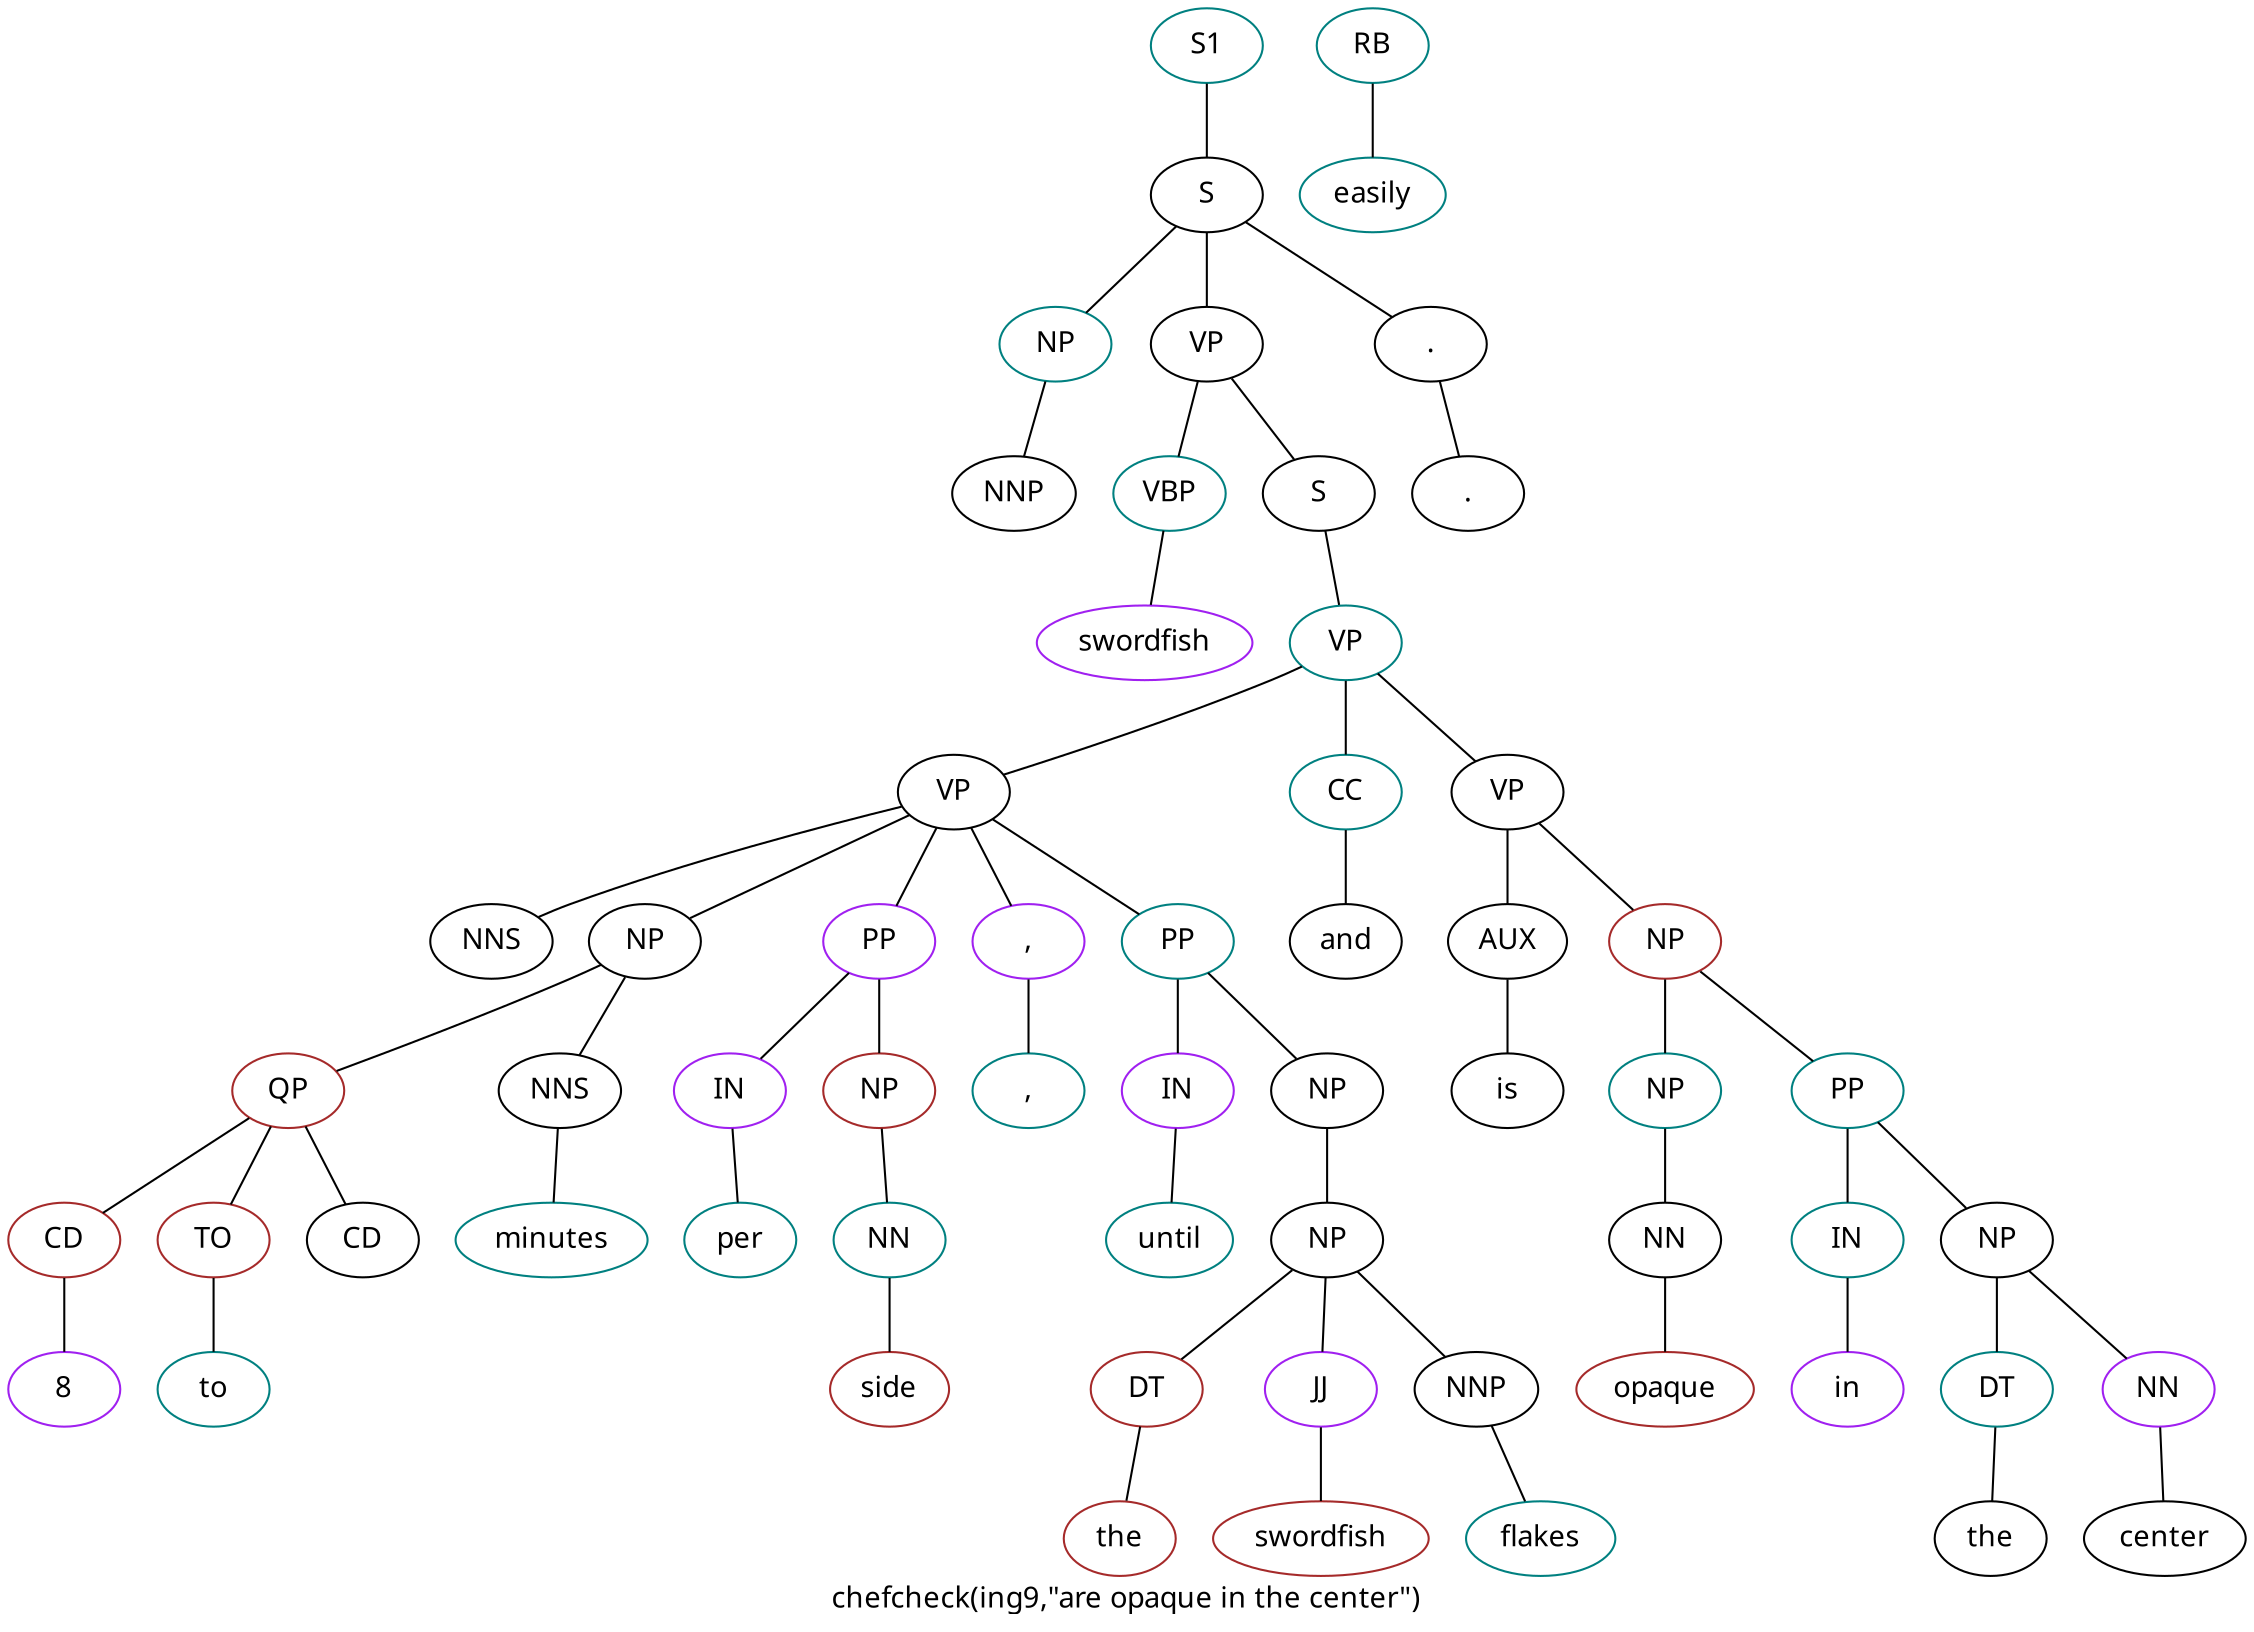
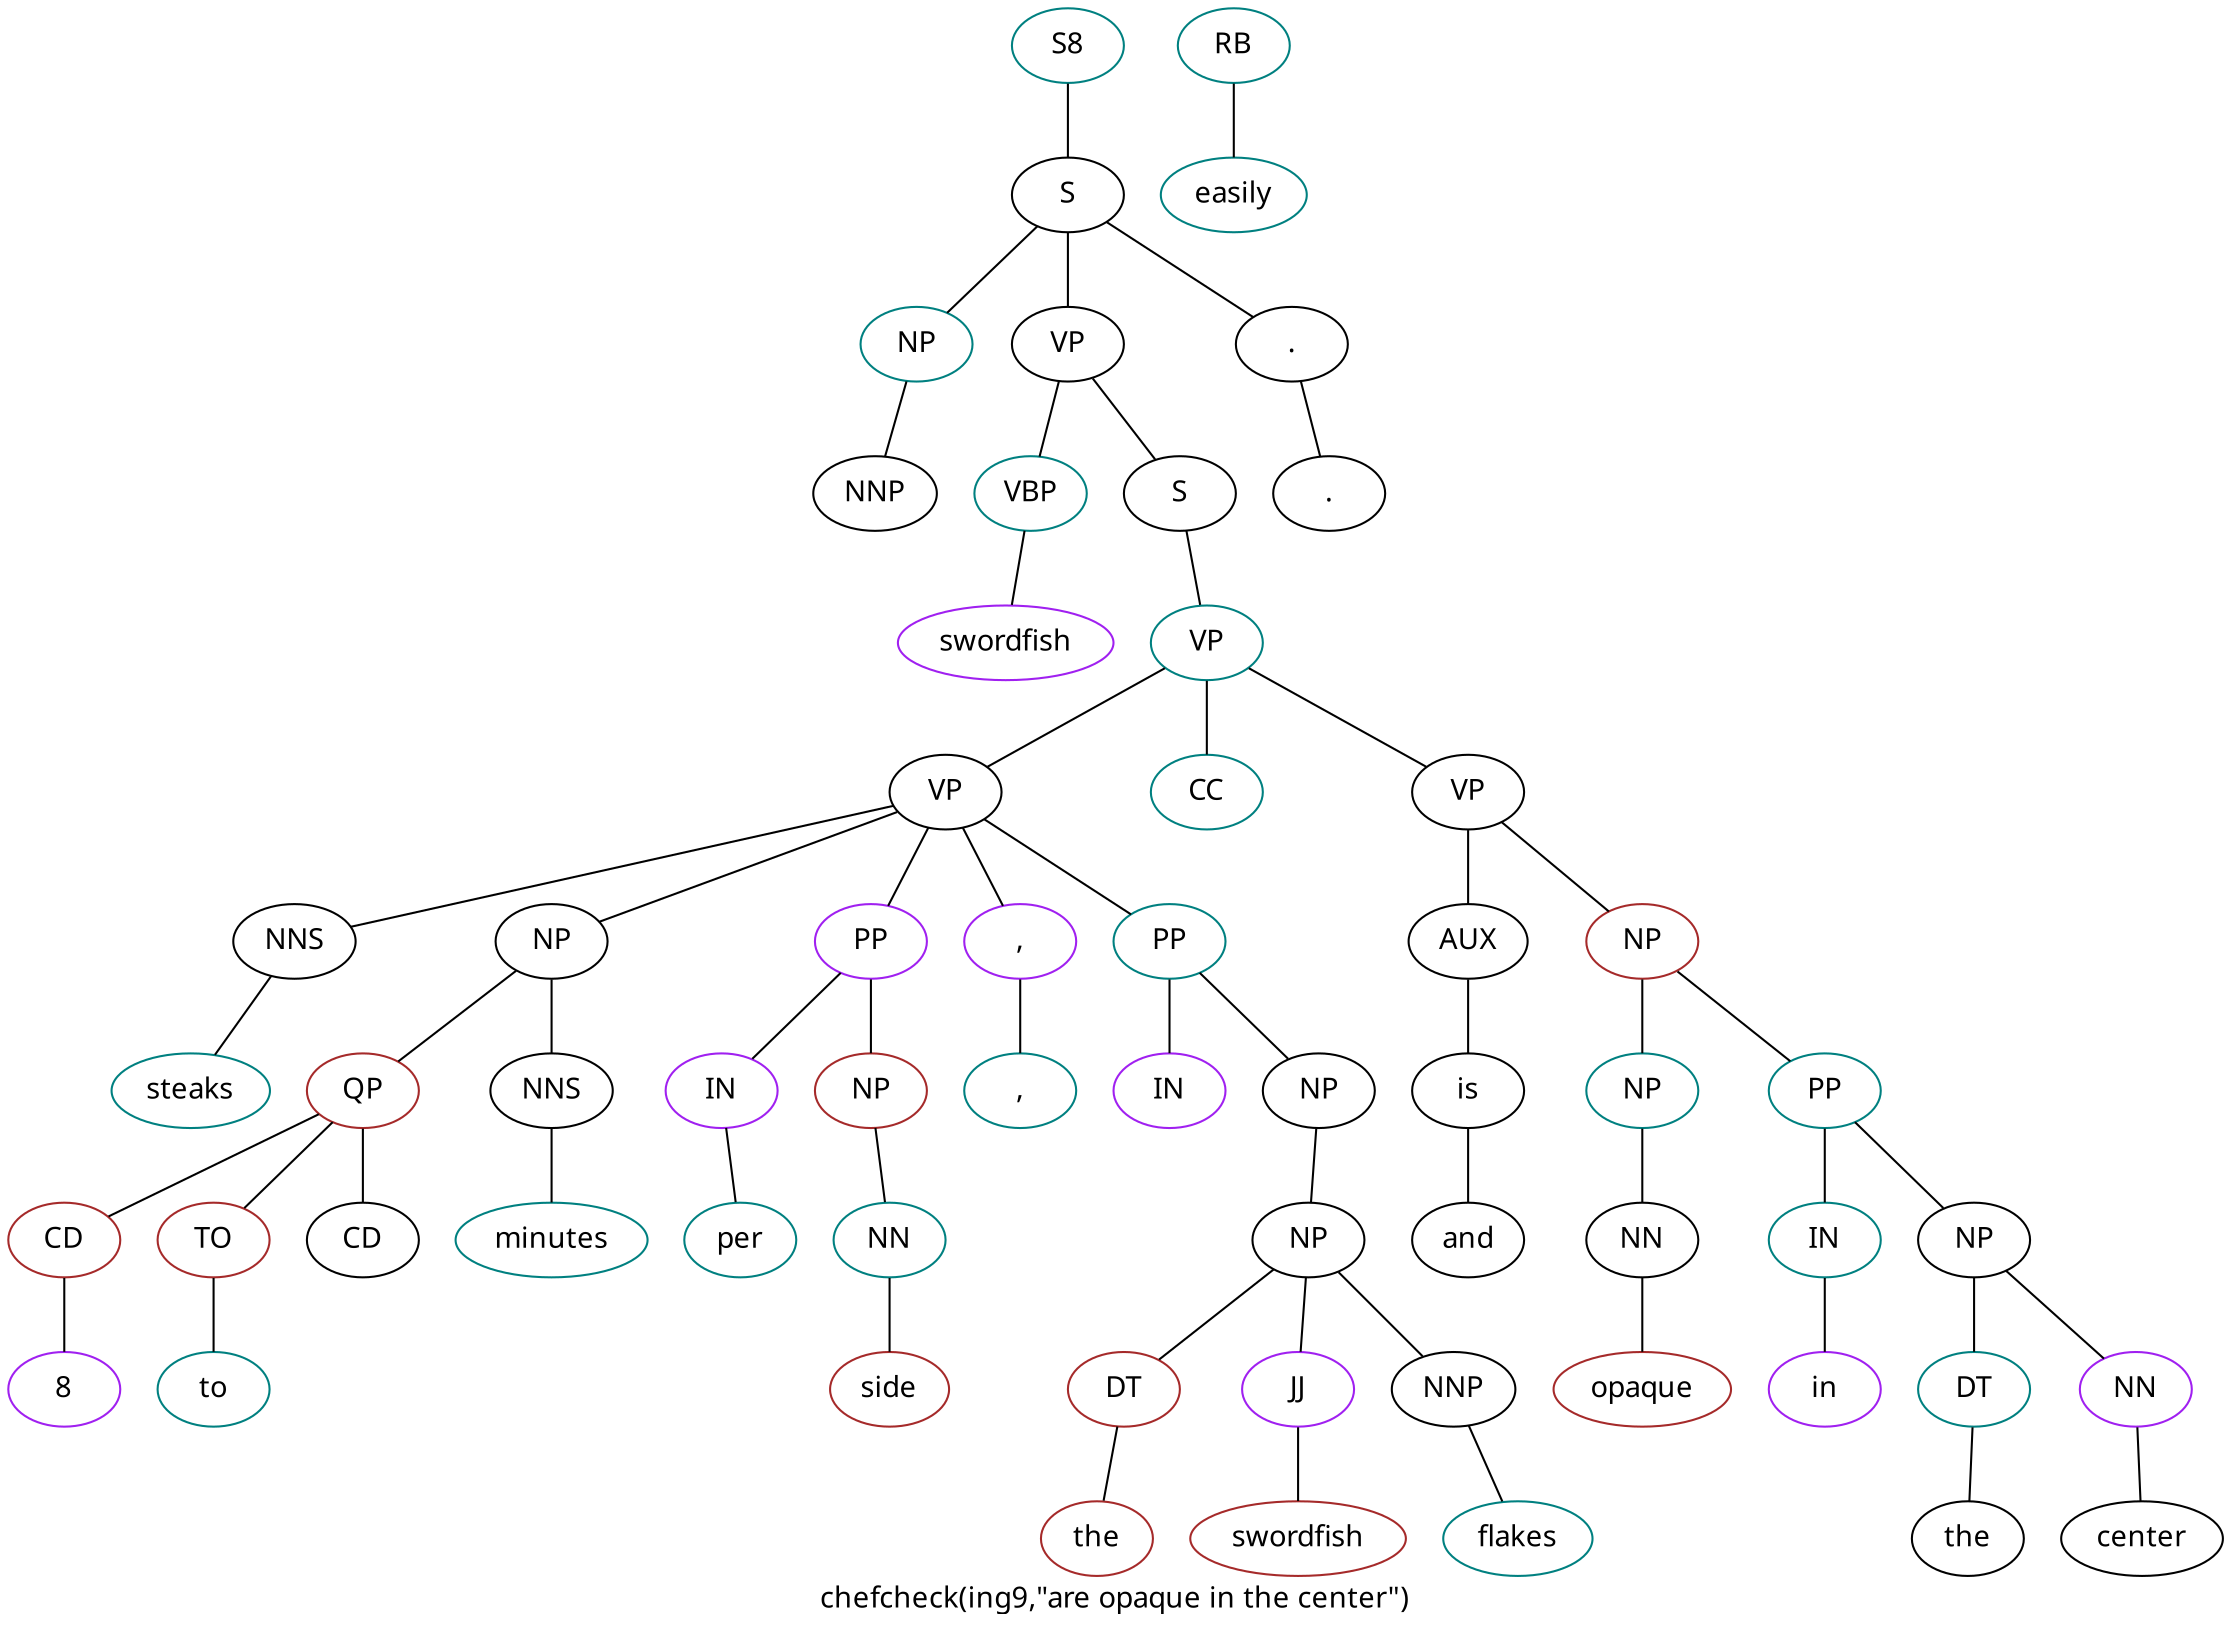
node "S1": label "S1" -> "S8"
edge "CC" -- "and": now "is" -- "and"
node "steaks": added
node "until": removed
